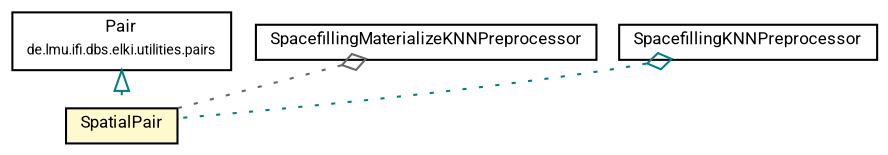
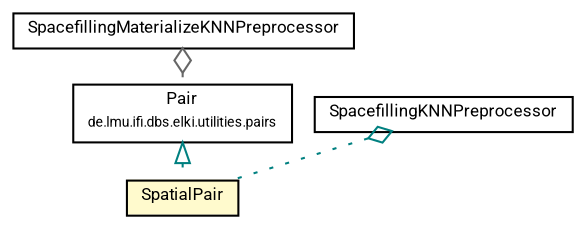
edge "SpatialPair" -> "SpacefillingMaterializeKNNPreprocessor": now "Pair" -> "SpacefillingMaterializeKNNPreprocessor"
